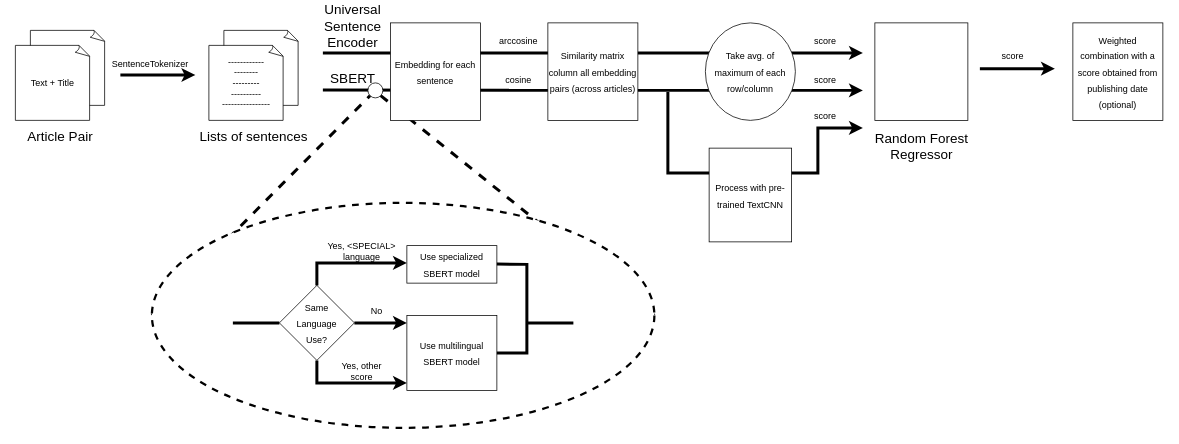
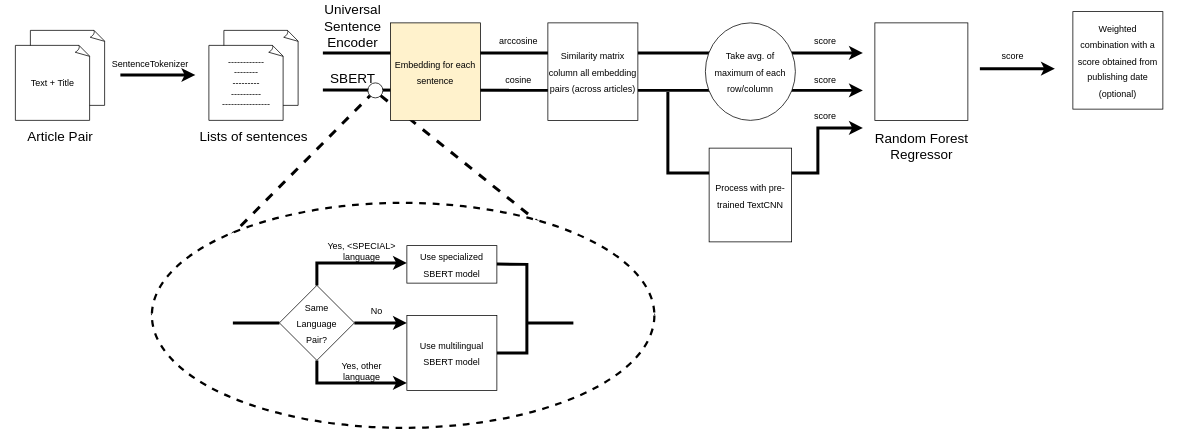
node "Embedding for each sentence": fillcolor #ffffff -> #fff2cc
node "Weighted combination with a score obtained from publishing date (optional)": moved (1118, 72) -> (1118, 60)
node "Same Language Use?": label "Same Language Use?" -> "Same Language Pair?"
node "Yes, other score": label "Yes, other score" -> "Yes, other language"
